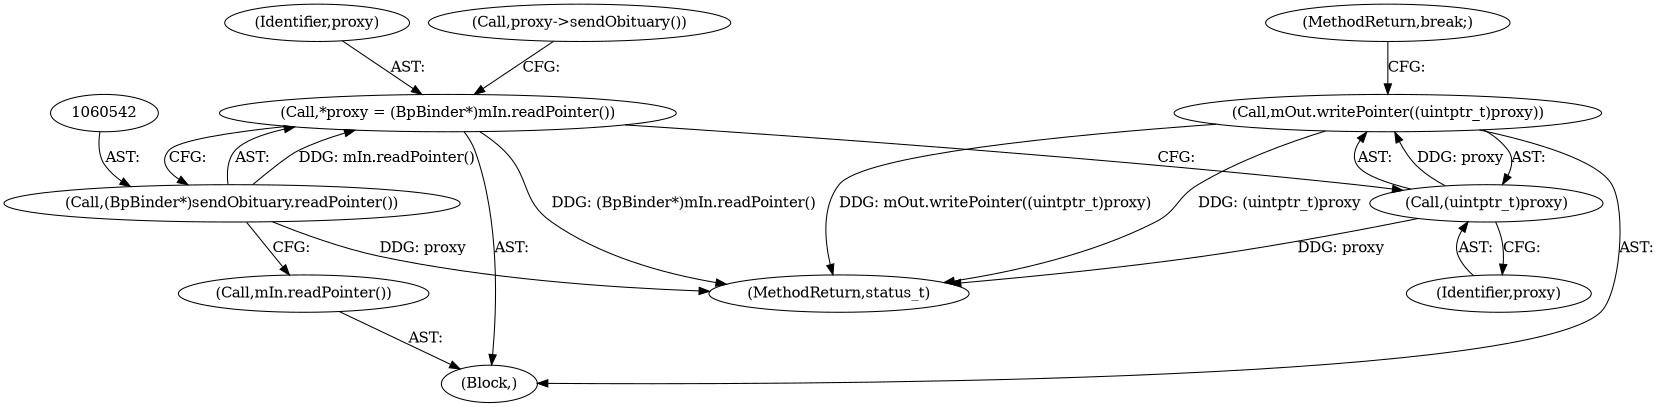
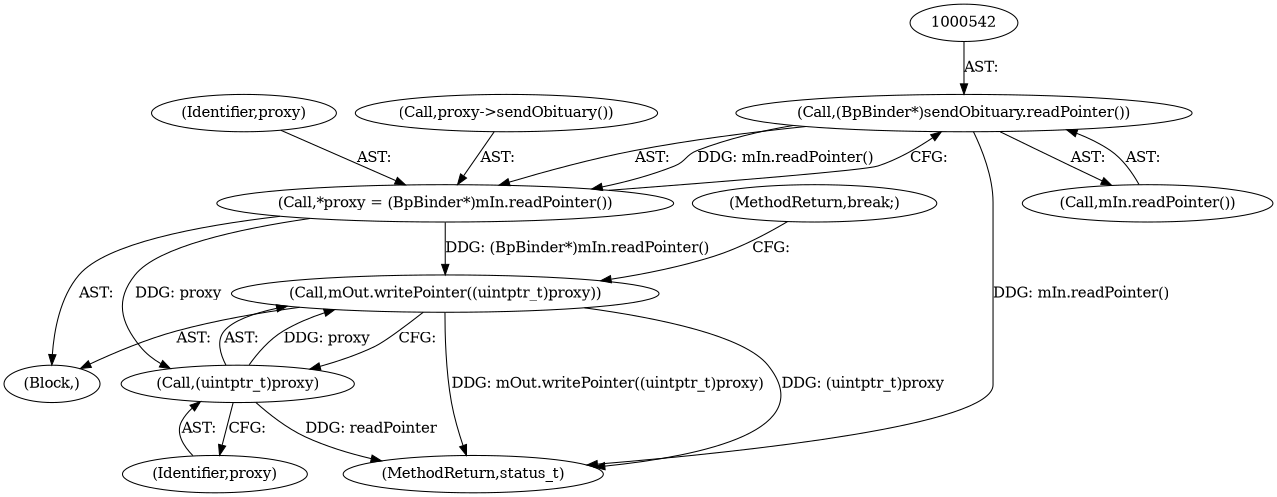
edge "(Call,proxy->sendObituary())" -> "(Call,*proxy = (BpBinder*)mIn.readPointer())": label "CFG: " -> "AST: "
node "1060542": label "1060542" -> "1000542"
edge "(Call,*proxy = (BpBinder*)mIn.readPointer())" -> "(Call,(uintptr_t)proxy)": label "CFG: " -> "DDG: proxy"
edge "(Call,mOut.writePointer((uintptr_t)proxy))" -> "(Call,(uintptr_t)proxy)": label "AST: " -> "CFG: "
edge "(Call,*proxy = (BpBinder*)mIn.readPointer())" -> "(MethodReturn,status_t)": now "(Call,*proxy = (BpBinder*)mIn.readPointer())" -> "(Call,mOut.writePointer((uintptr_t)proxy))"
edge "(Call,(BpBinder*)sendObituary.readPointer())" -> "(Call,mIn.readPointer())": label "CFG: " -> "AST: "
edge "(Call,(BpBinder*)sendObituary.readPointer())" -> "(MethodReturn,status_t)": label "DDG: proxy" -> "DDG: mIn.readPointer()"
edge "(Call,(uintptr_t)proxy)" -> "(MethodReturn,status_t)": label "DDG: proxy" -> "DDG: readPointer"
edge "(Call,mIn.readPointer())" -> "(Block,)": now "(Call,mIn.readPointer())" -> "(Call,(BpBinder*)sendObituary.readPointer())"
